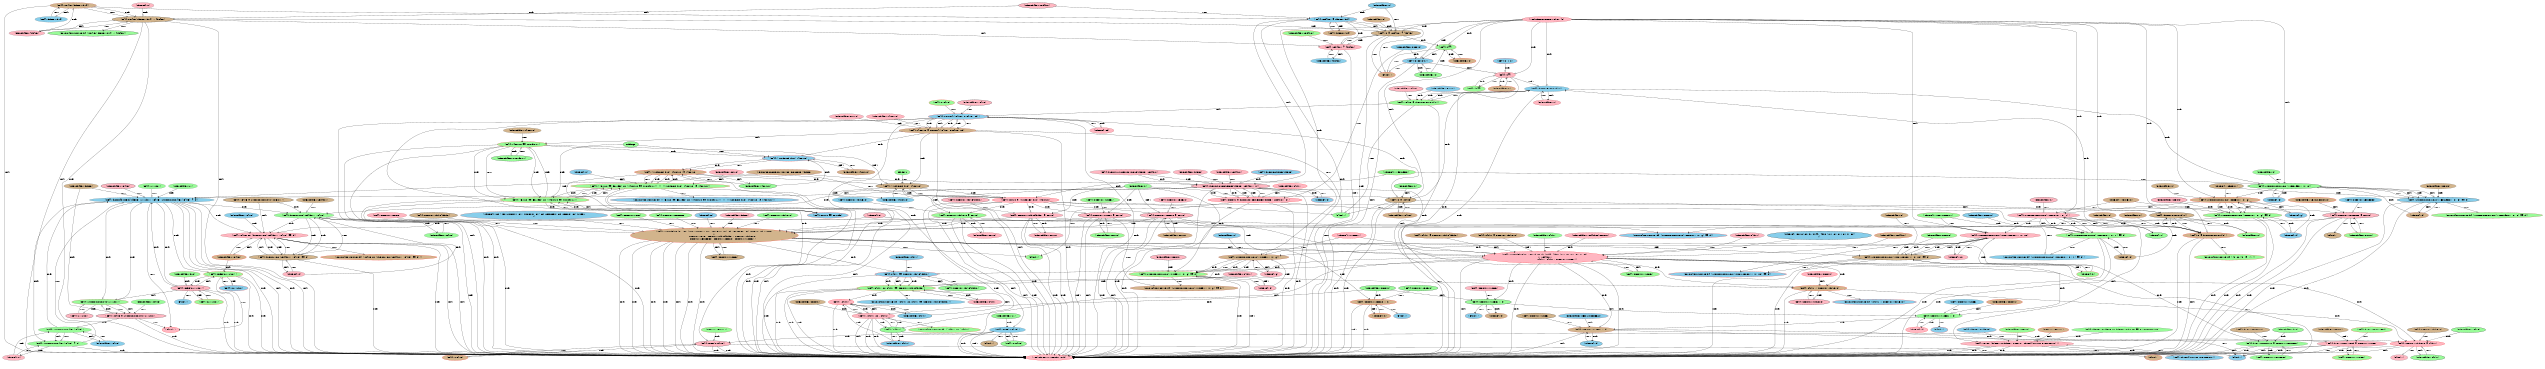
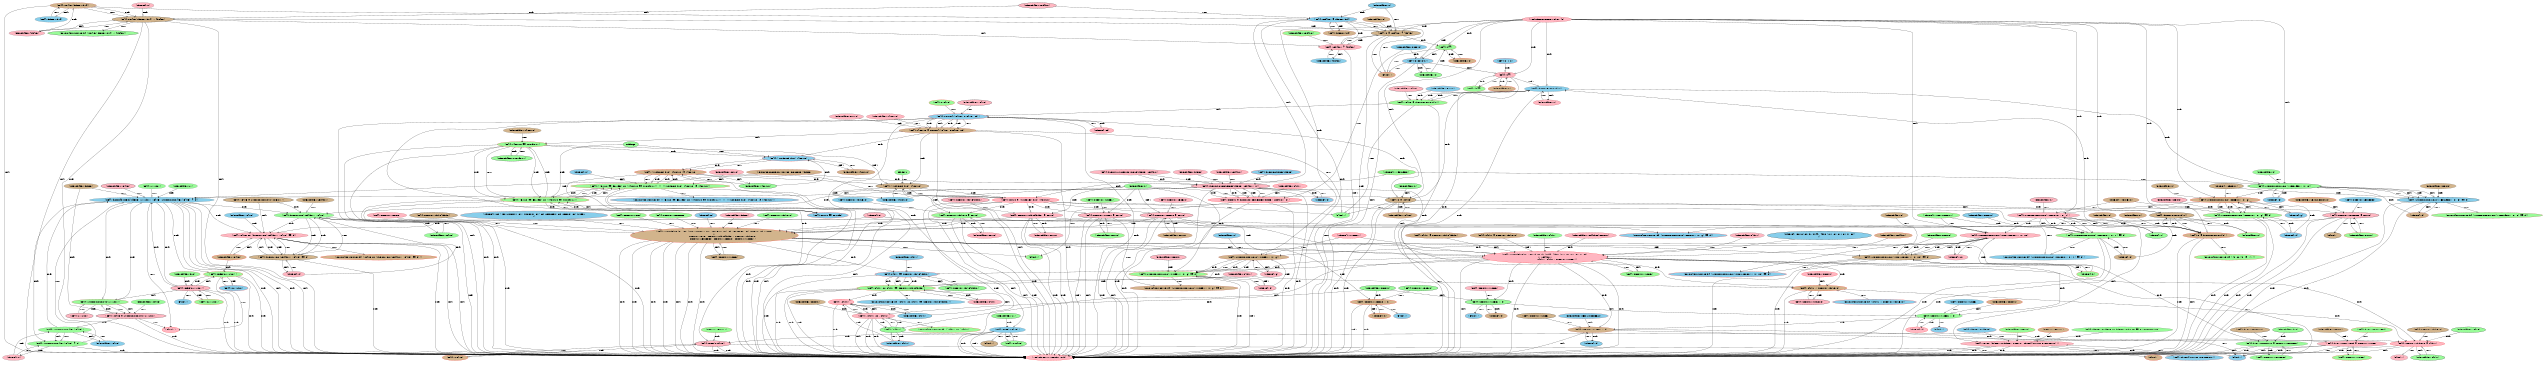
edge "(Call,mailbox = idata->buf)" -> "(Call,s = mailbox + litlen)": label "DDG: " -> "AST: "
edge "(Call,oldun < status->uidnext)" -> "(ControlStructure,if (oldun < status->uidnext))": reversed
